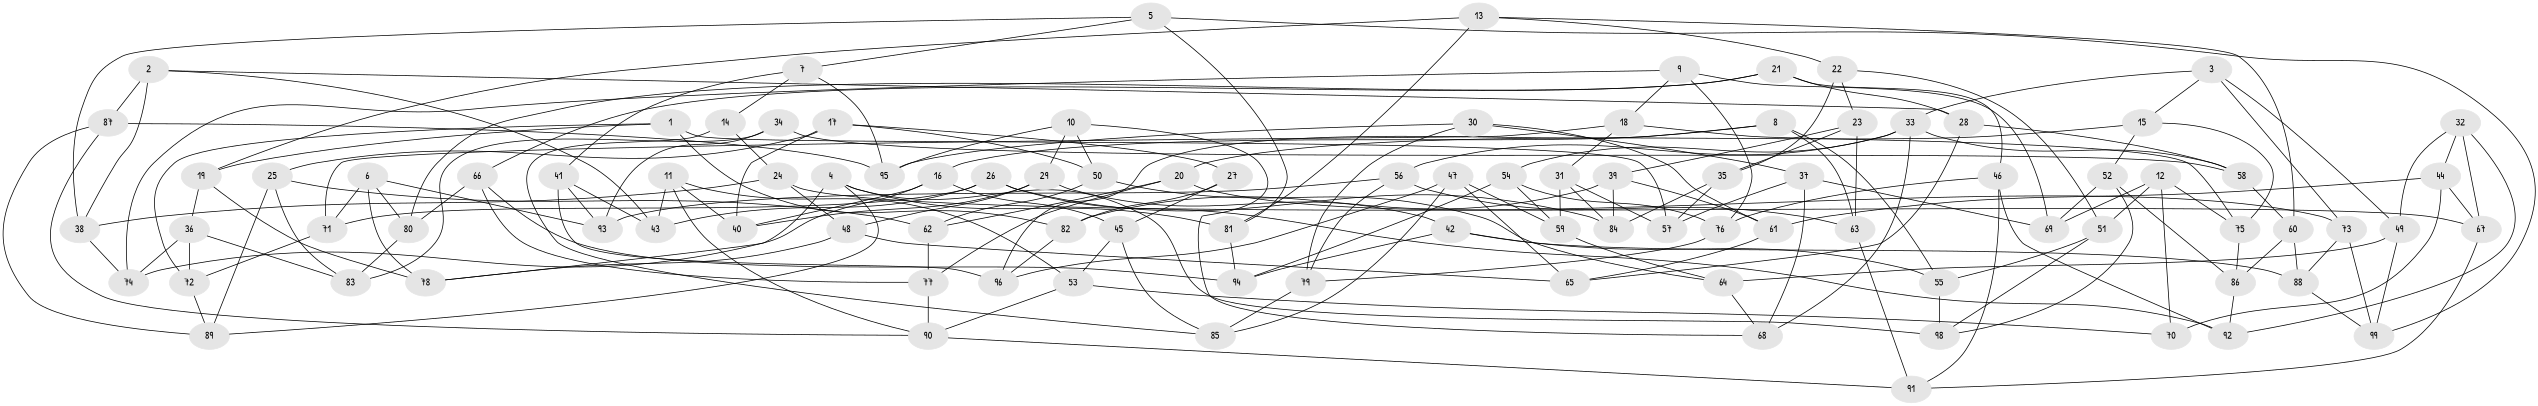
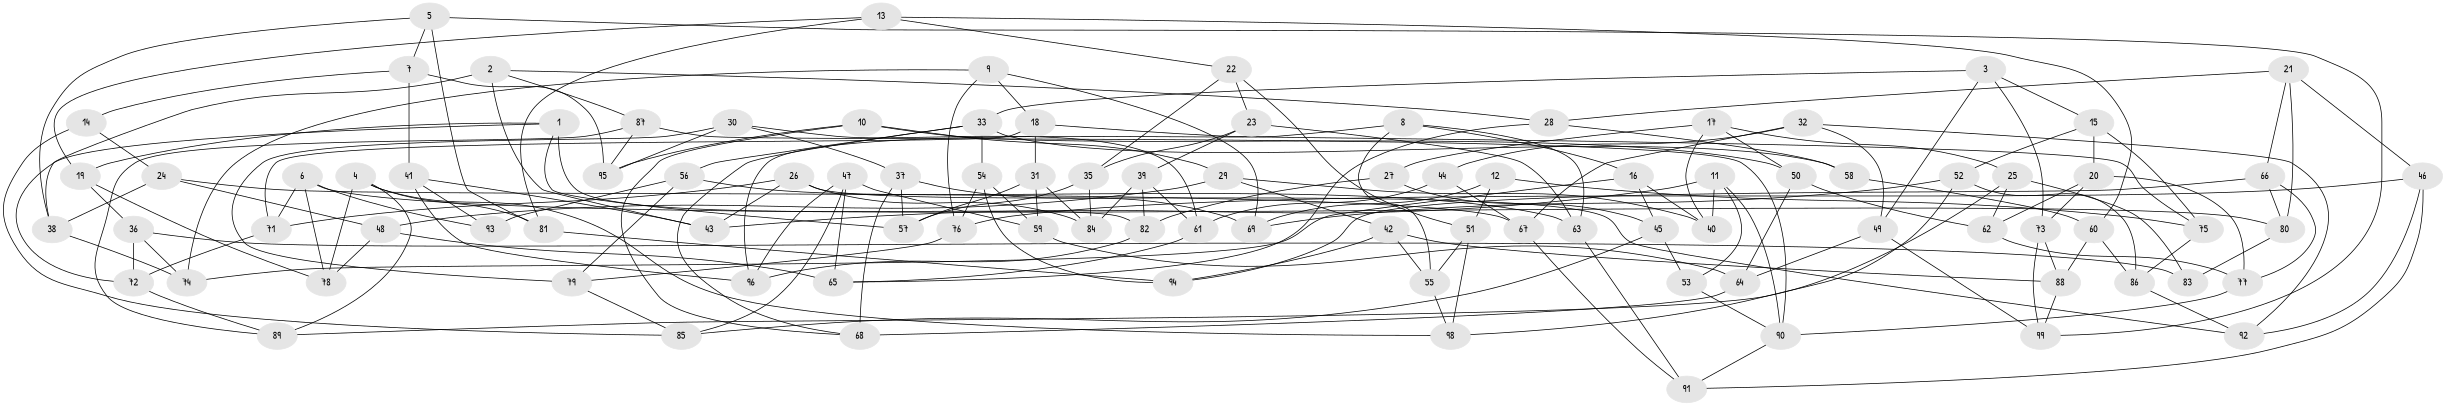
node "34": removed
node "70": removed
